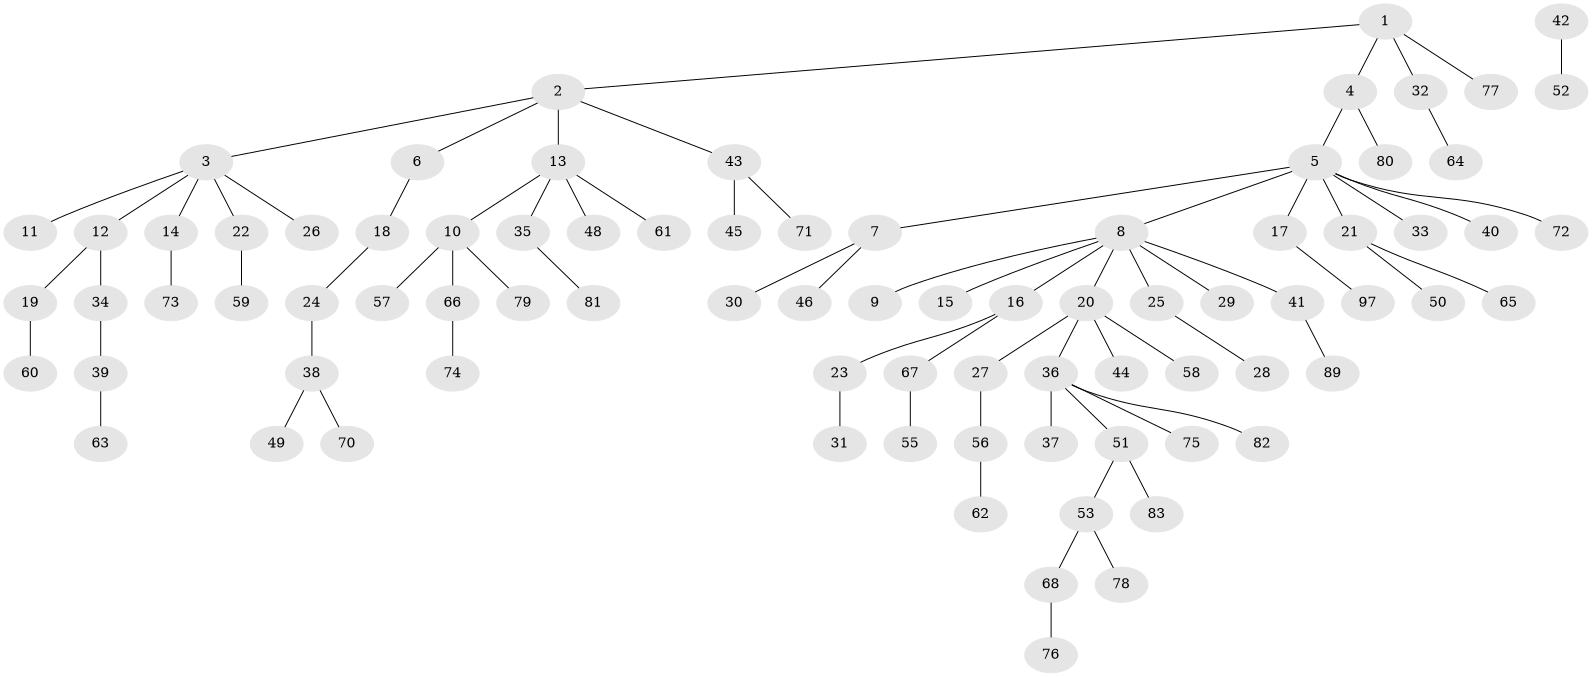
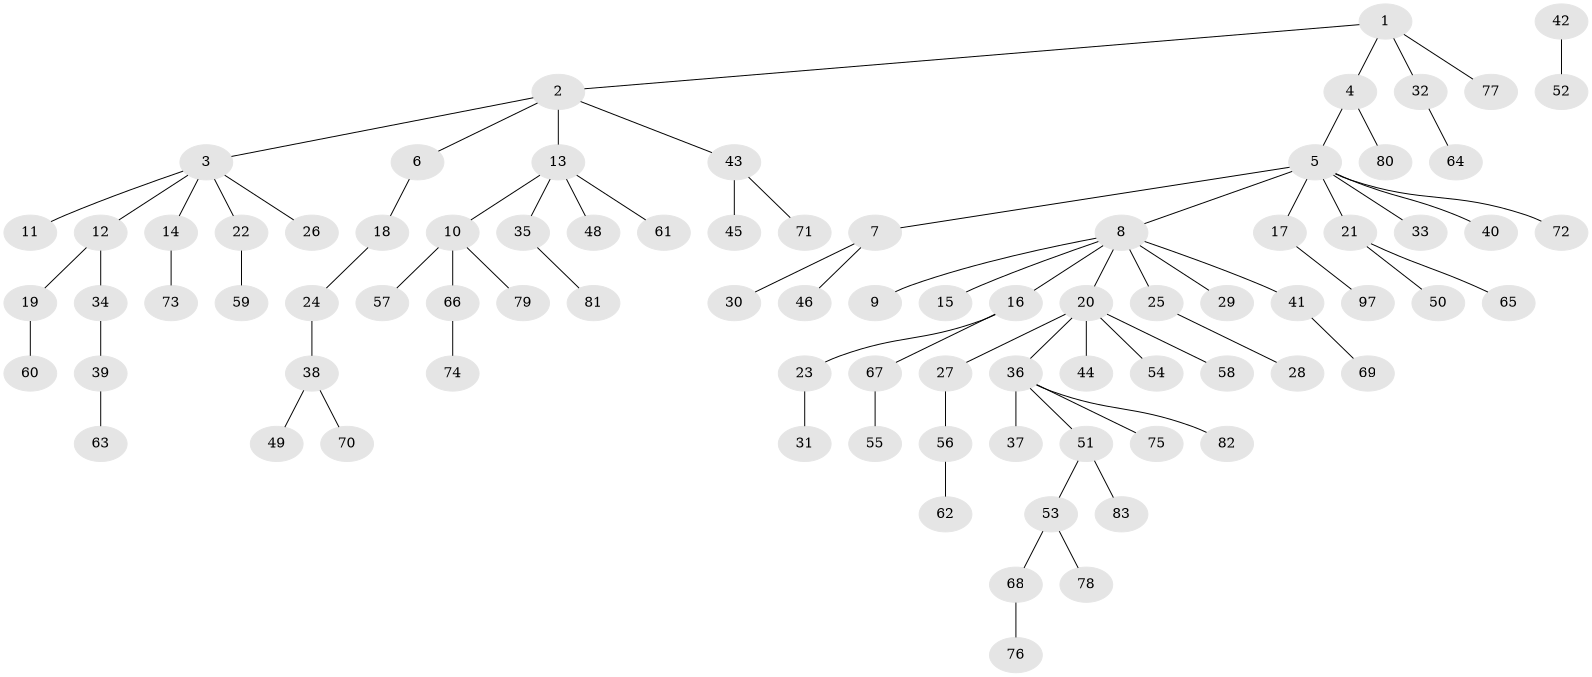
node "54": added
node "89": label "89" -> "69"
